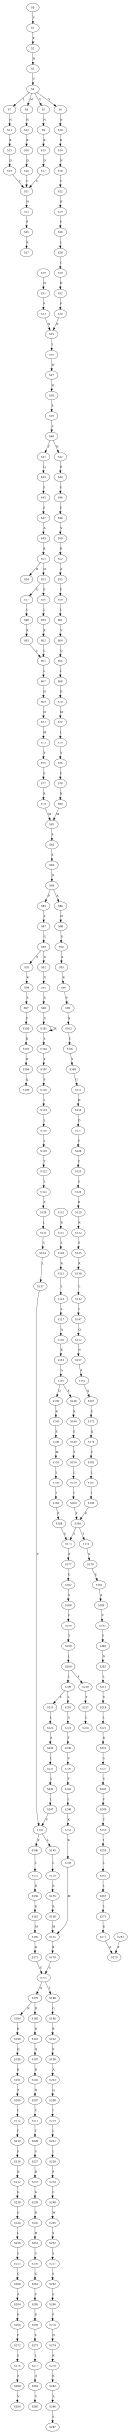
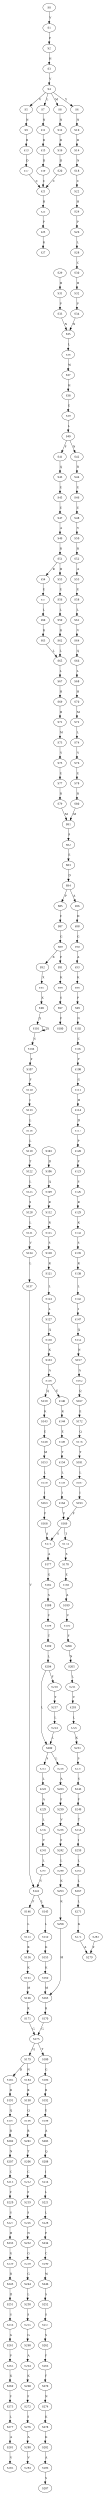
edge "S53" -> "S57": now "S54" -> "S57"
edge "S100" -> "S103": removed, label "R"
edge "S109" -> "S112": added, label "R"
edge "S224" -> "S209": added, label "L"
